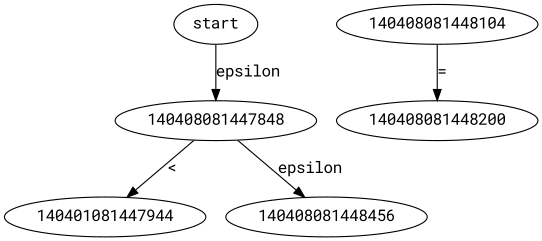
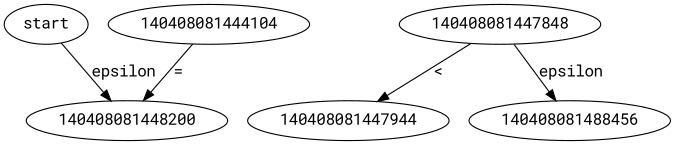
node "140408081448104": label "140408081448104" -> "140408081444104"
edge "start" -> "140408081447848": now "start" -> "140408081448200"
node "140401081447944": label "140401081447944" -> "140408081447944"
node "140408081448456": label "140408081448456" -> "140408081488456"
